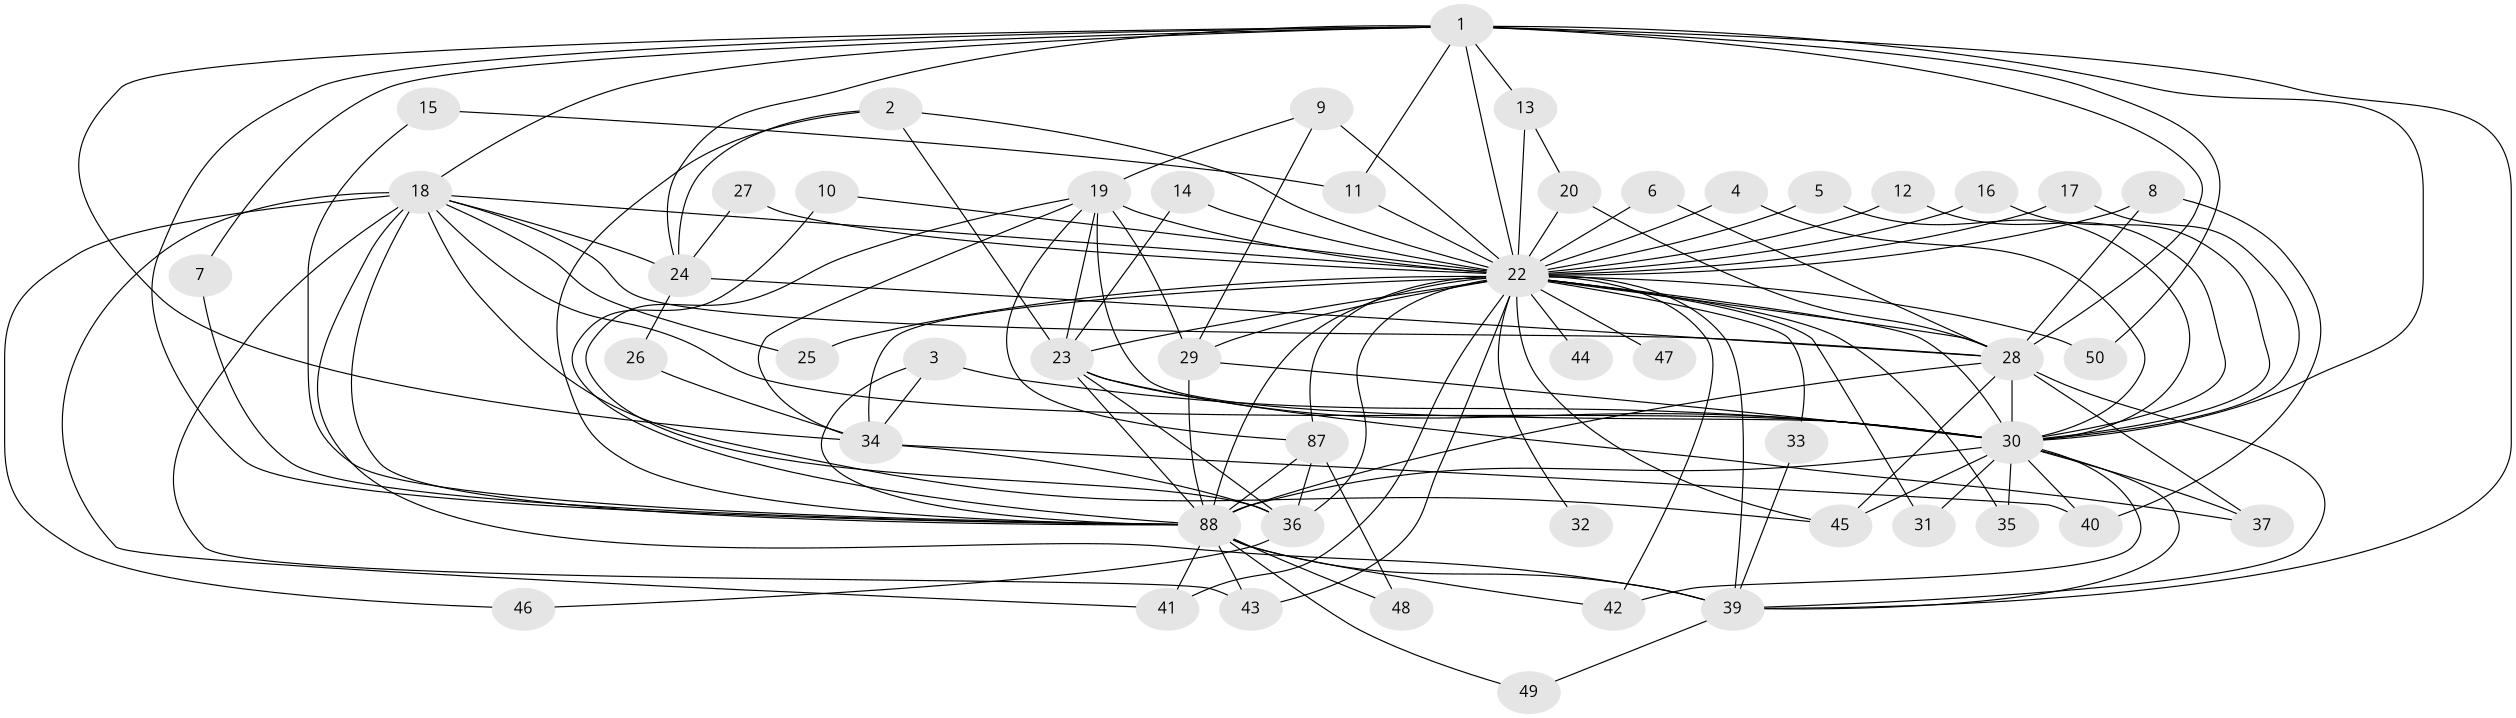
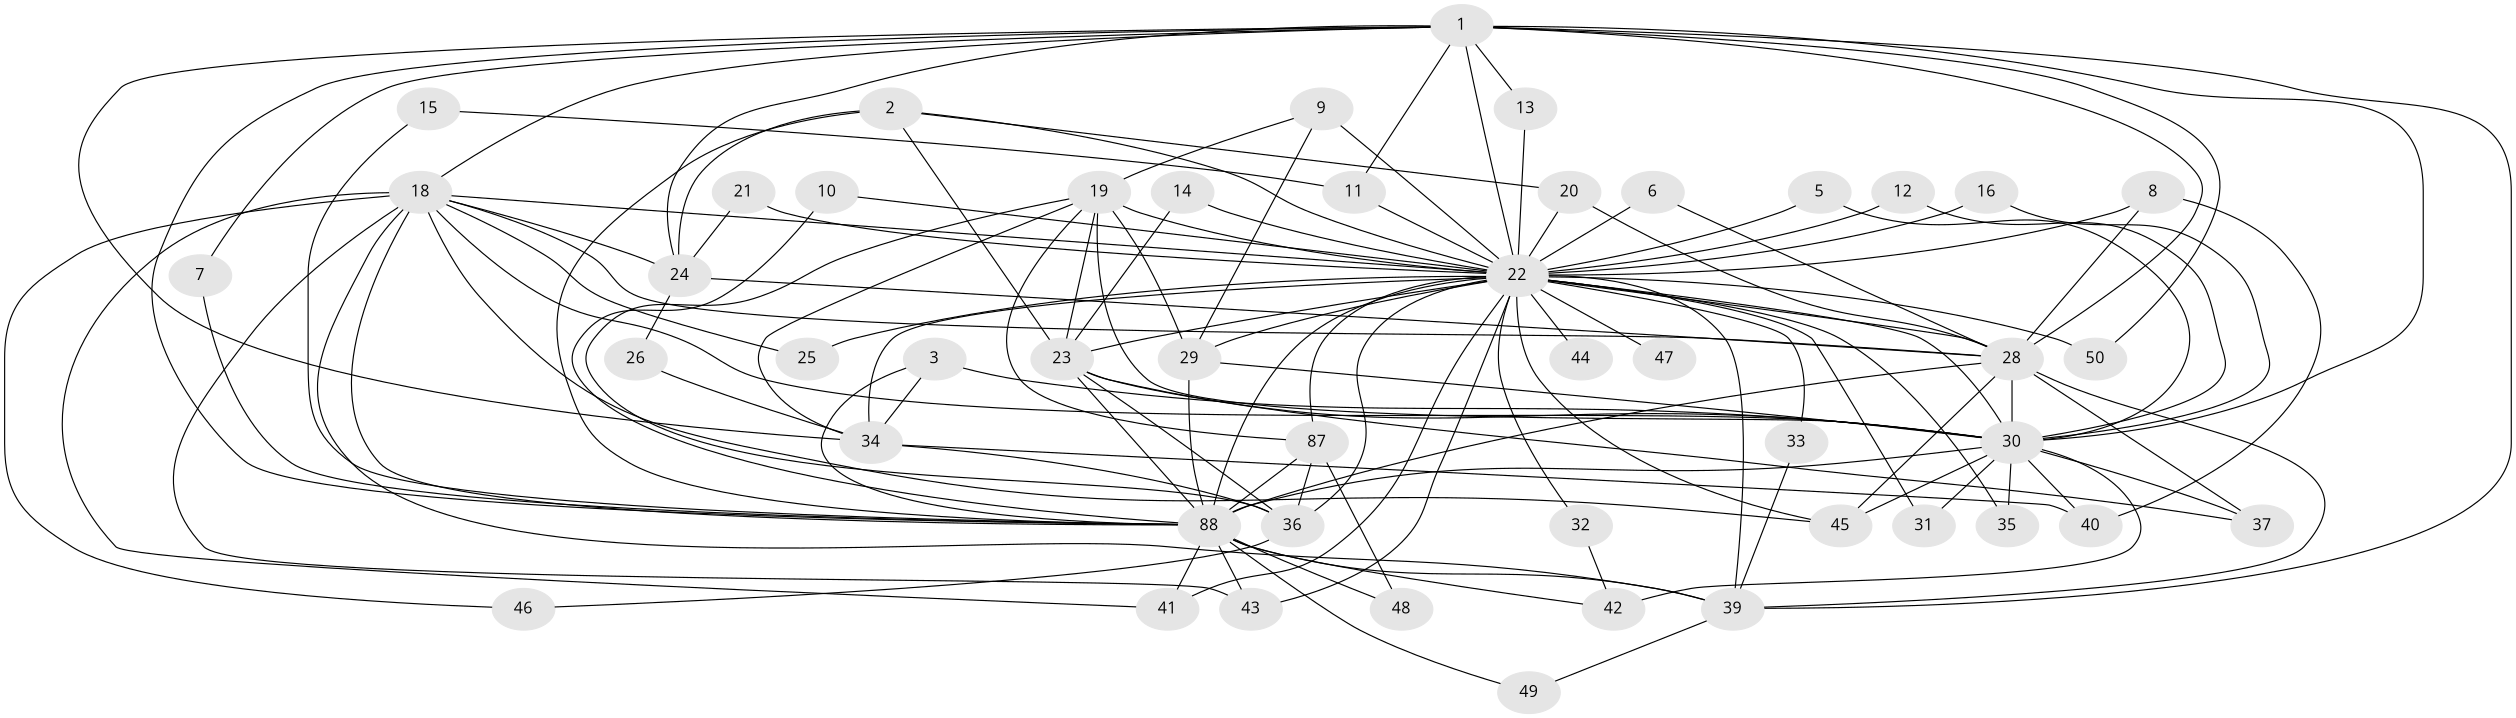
edge "13" -- "20": now "2" -- "20"
node "27": label "27" -> "21"
node "4": removed
node "17": removed
edge "22" -- "42": now "32" -- "42"
edge "30" -- "39": removed
